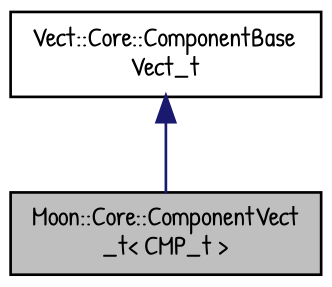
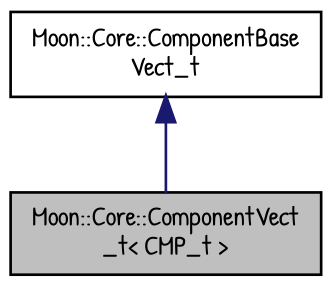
node "Vect::Core::ComponentBase Vect_t": label "Vect::Core::ComponentBase Vect_t" -> "Moon::Core::ComponentBase Vect_t"
